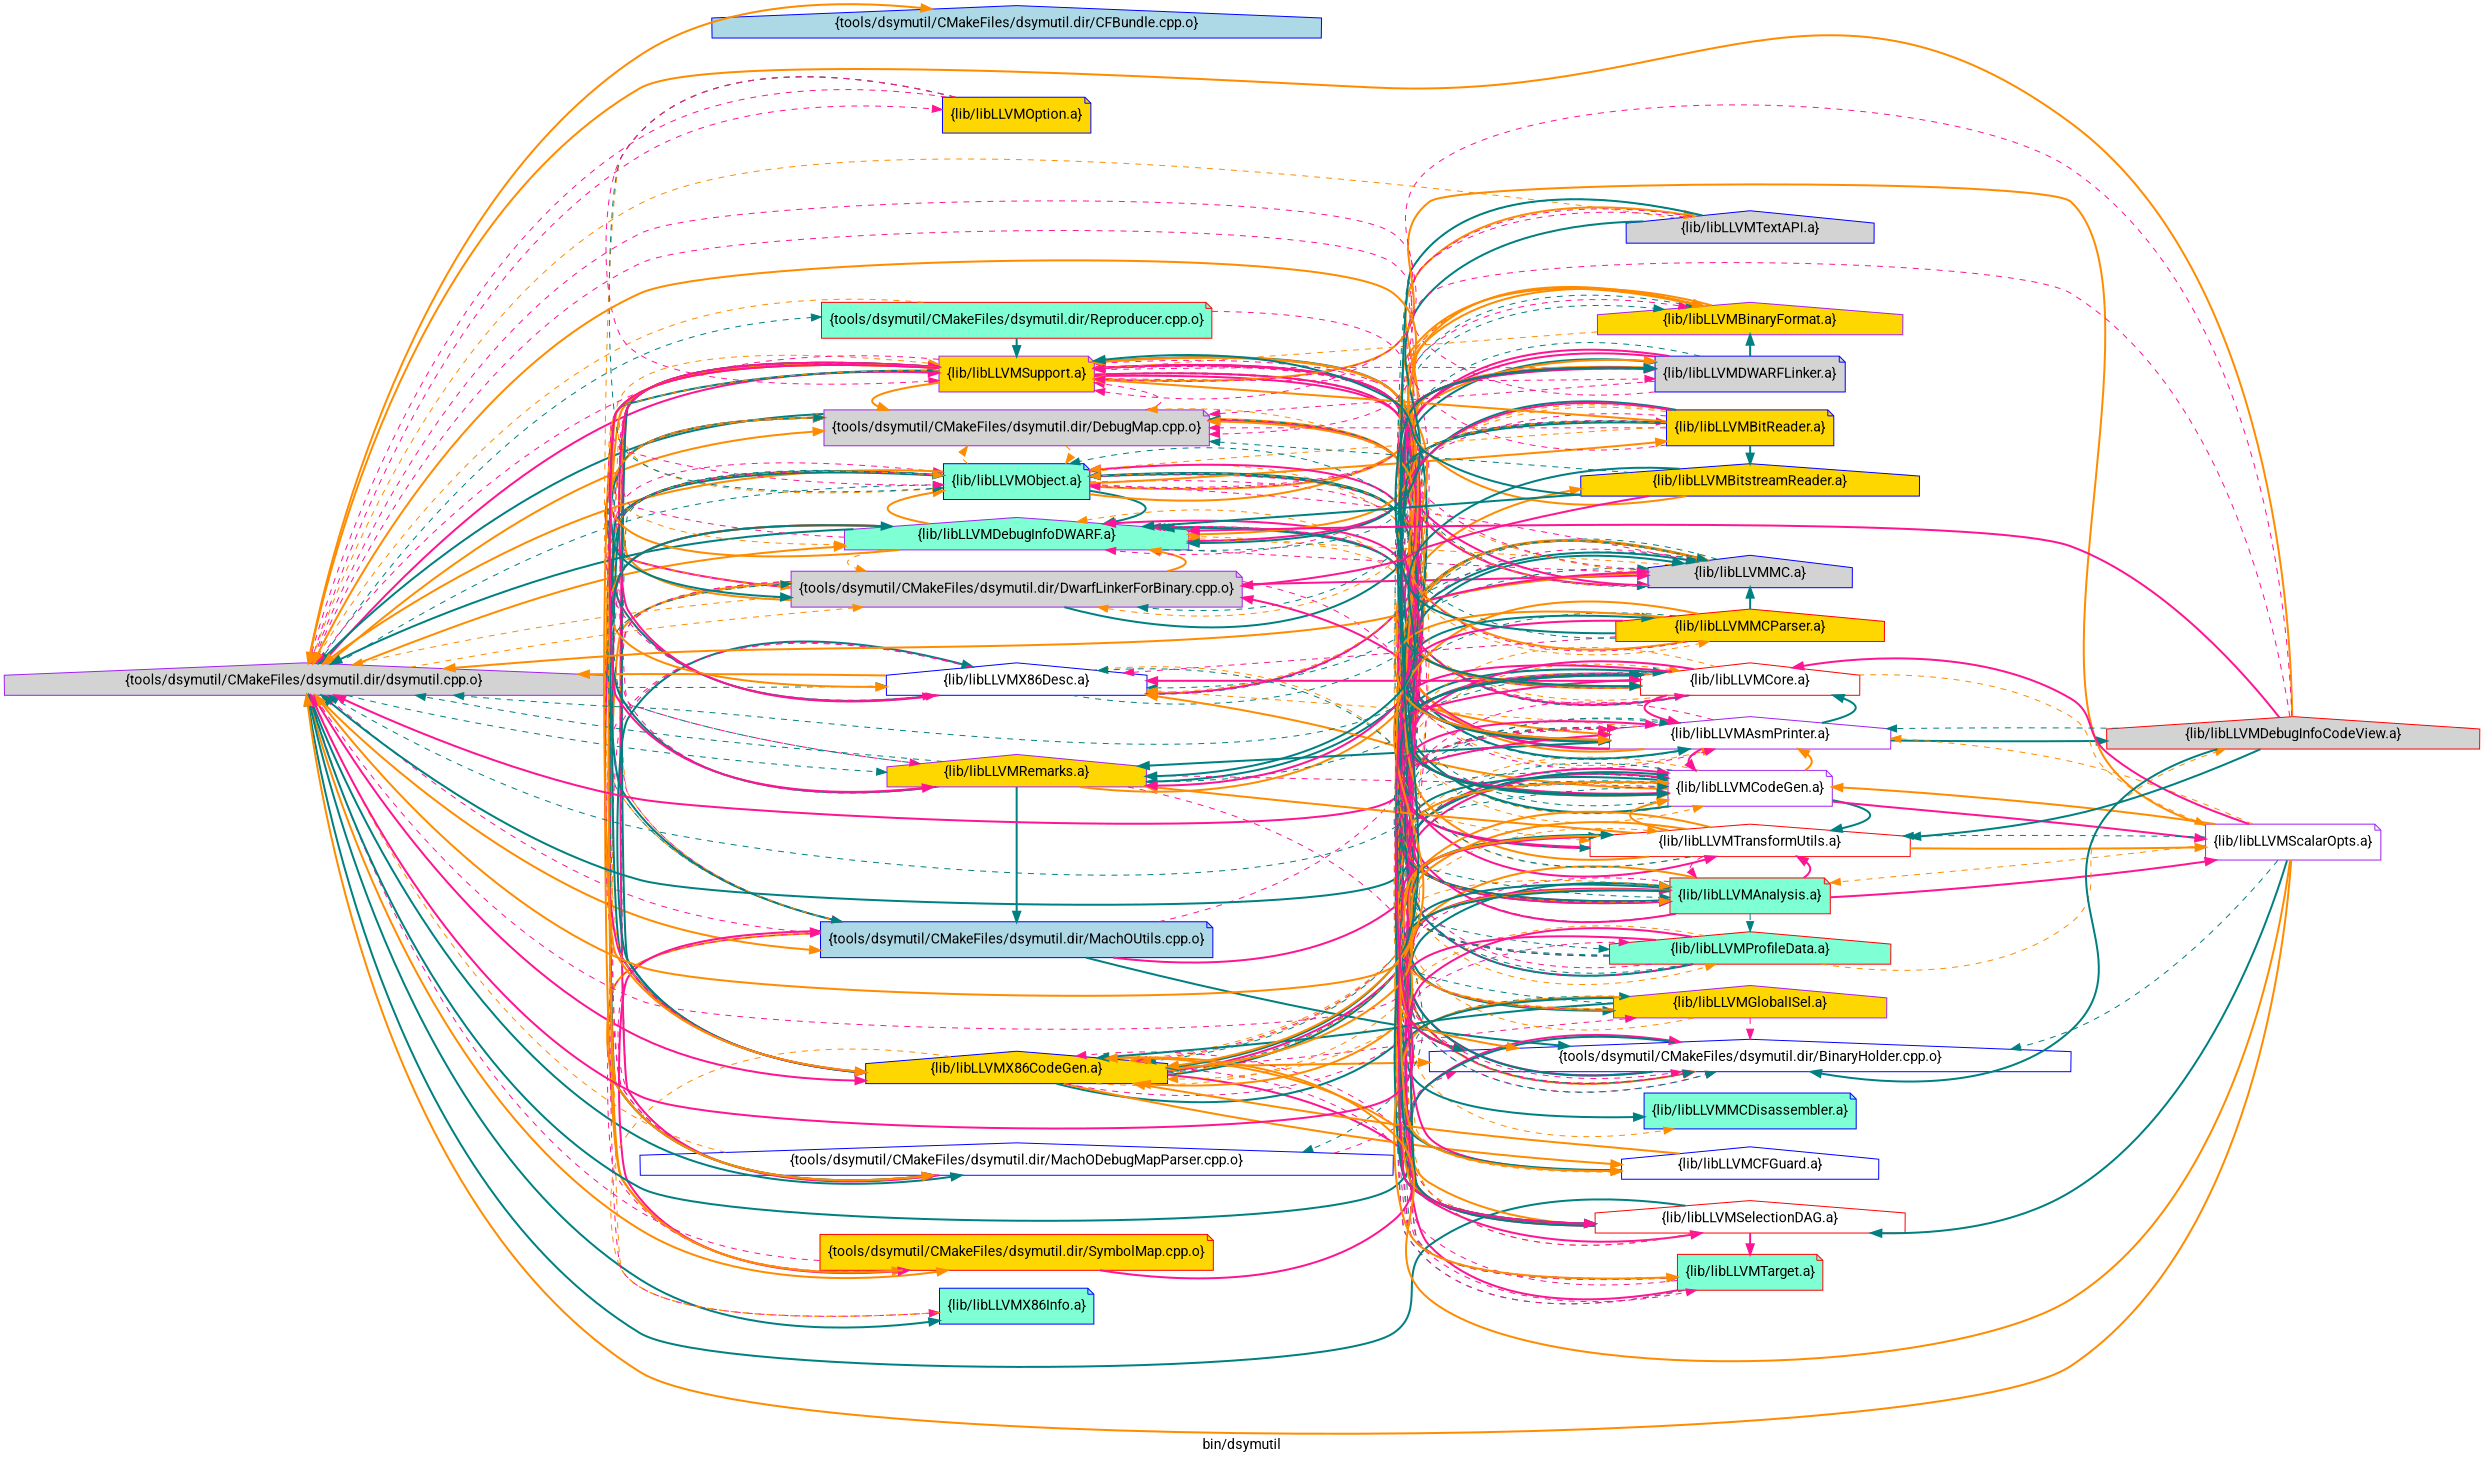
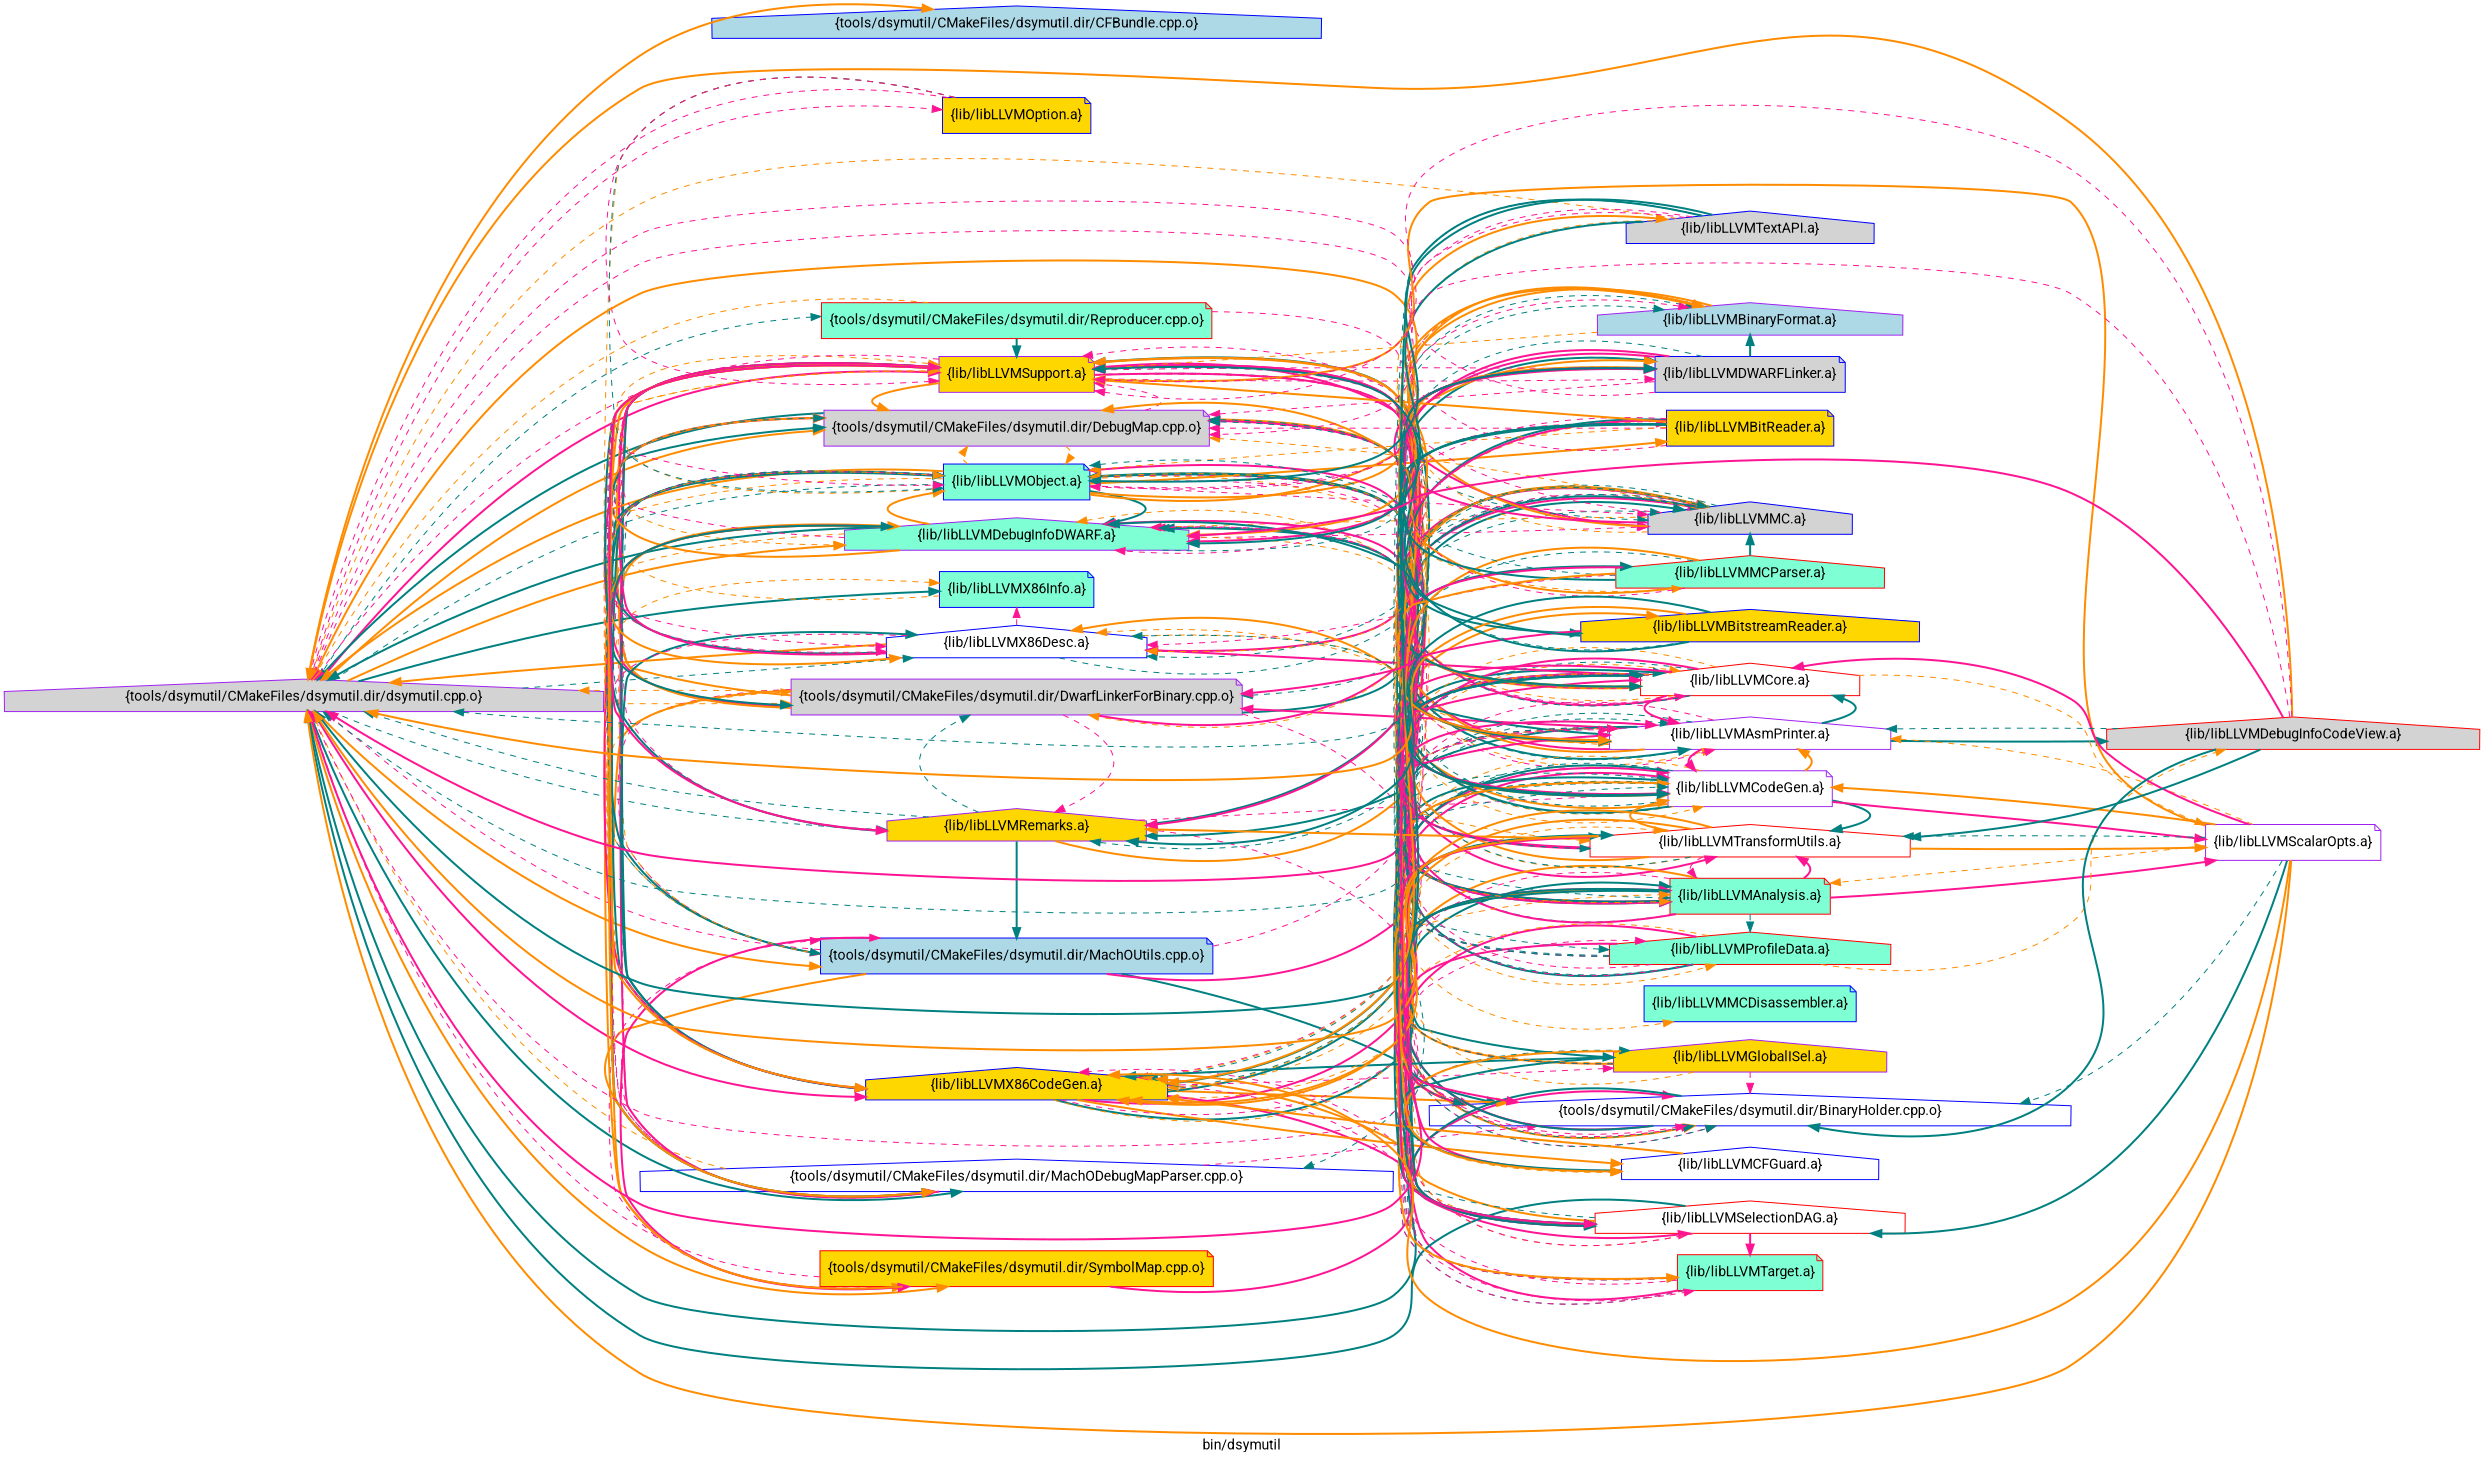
node "{lib/libLLVMBinaryFormat.a}": fillcolor gold -> lightblue
edge "{lib/libLLVMTextAPI.a}" -> "{lib/libLLVMObject.a}": added
edge "{lib/libLLVMBitReader.a}" -> "{lib/libLLVMX86Desc.a}": now "{lib/libLLVMTextAPI.a}" -> "{lib/libLLVMX86Desc.a}"
node "{lib/libLLVMMCParser.a}": fillcolor gold -> aquamarine
edge "{lib/libLLVMCore.a}" -> "{lib/libLLVMMCDisassembler.a}": now "{lib/libLLVMCore.a}" -> "{lib/libLLVMSelectionDAG.a}"
